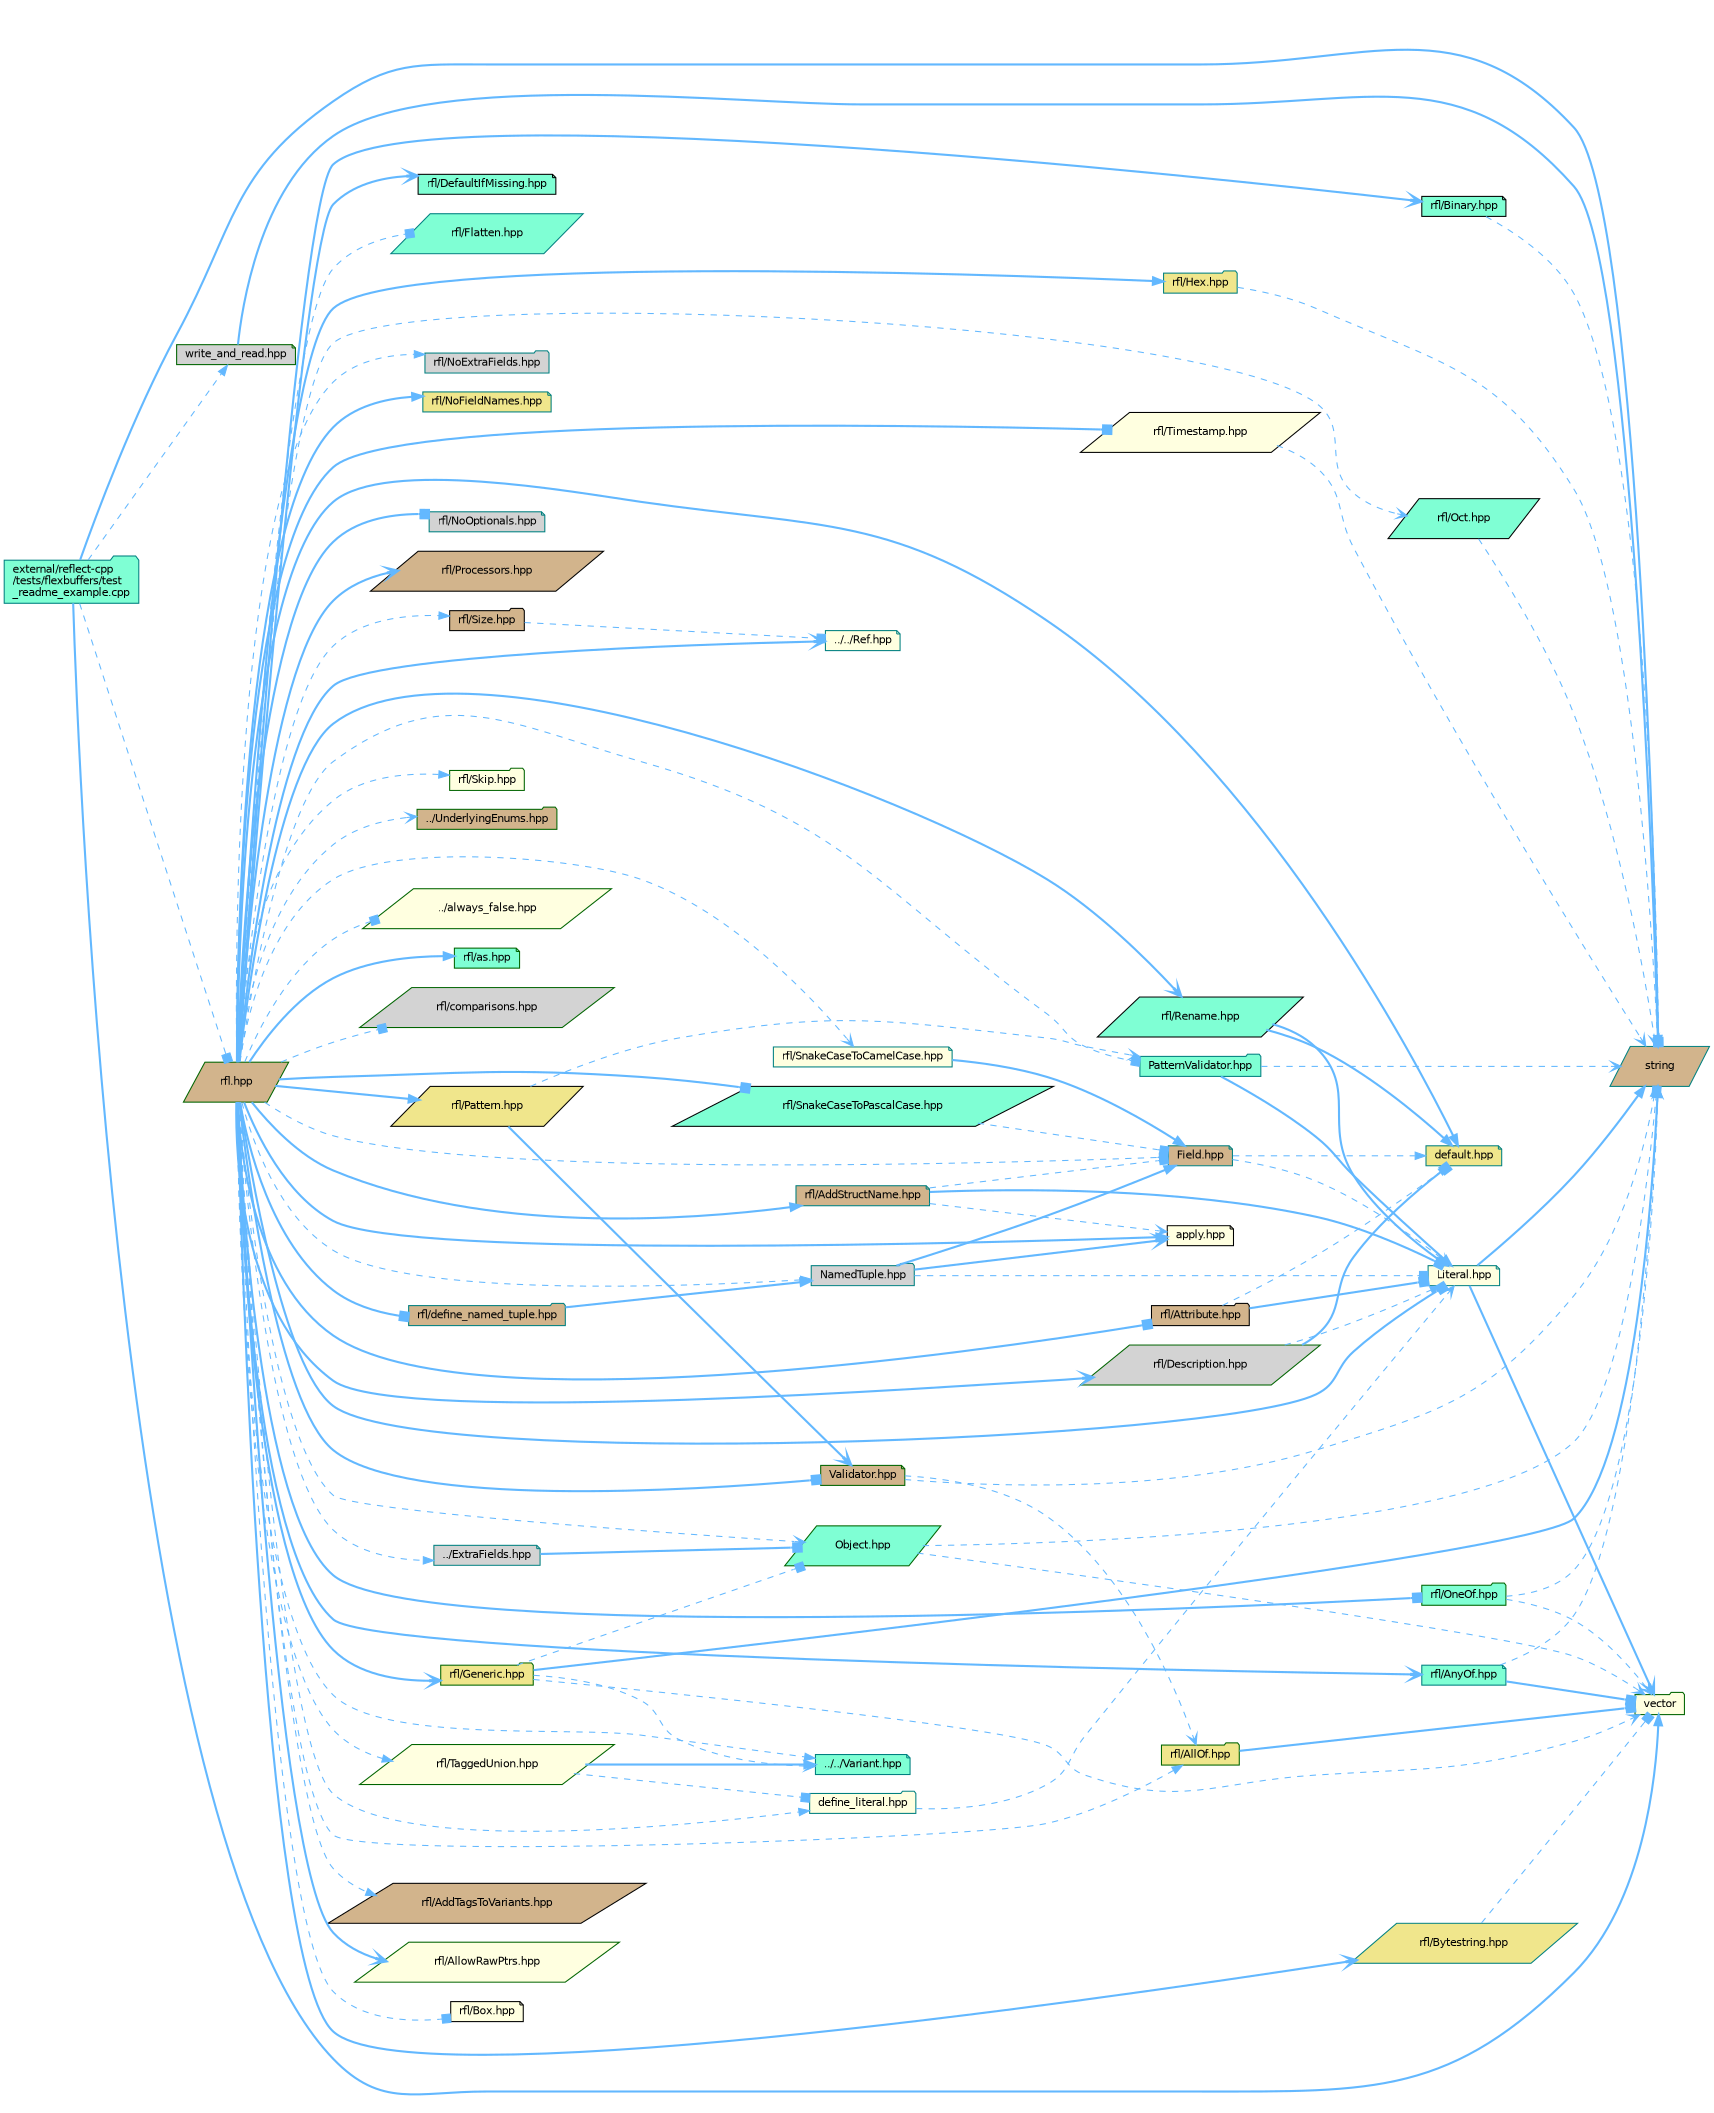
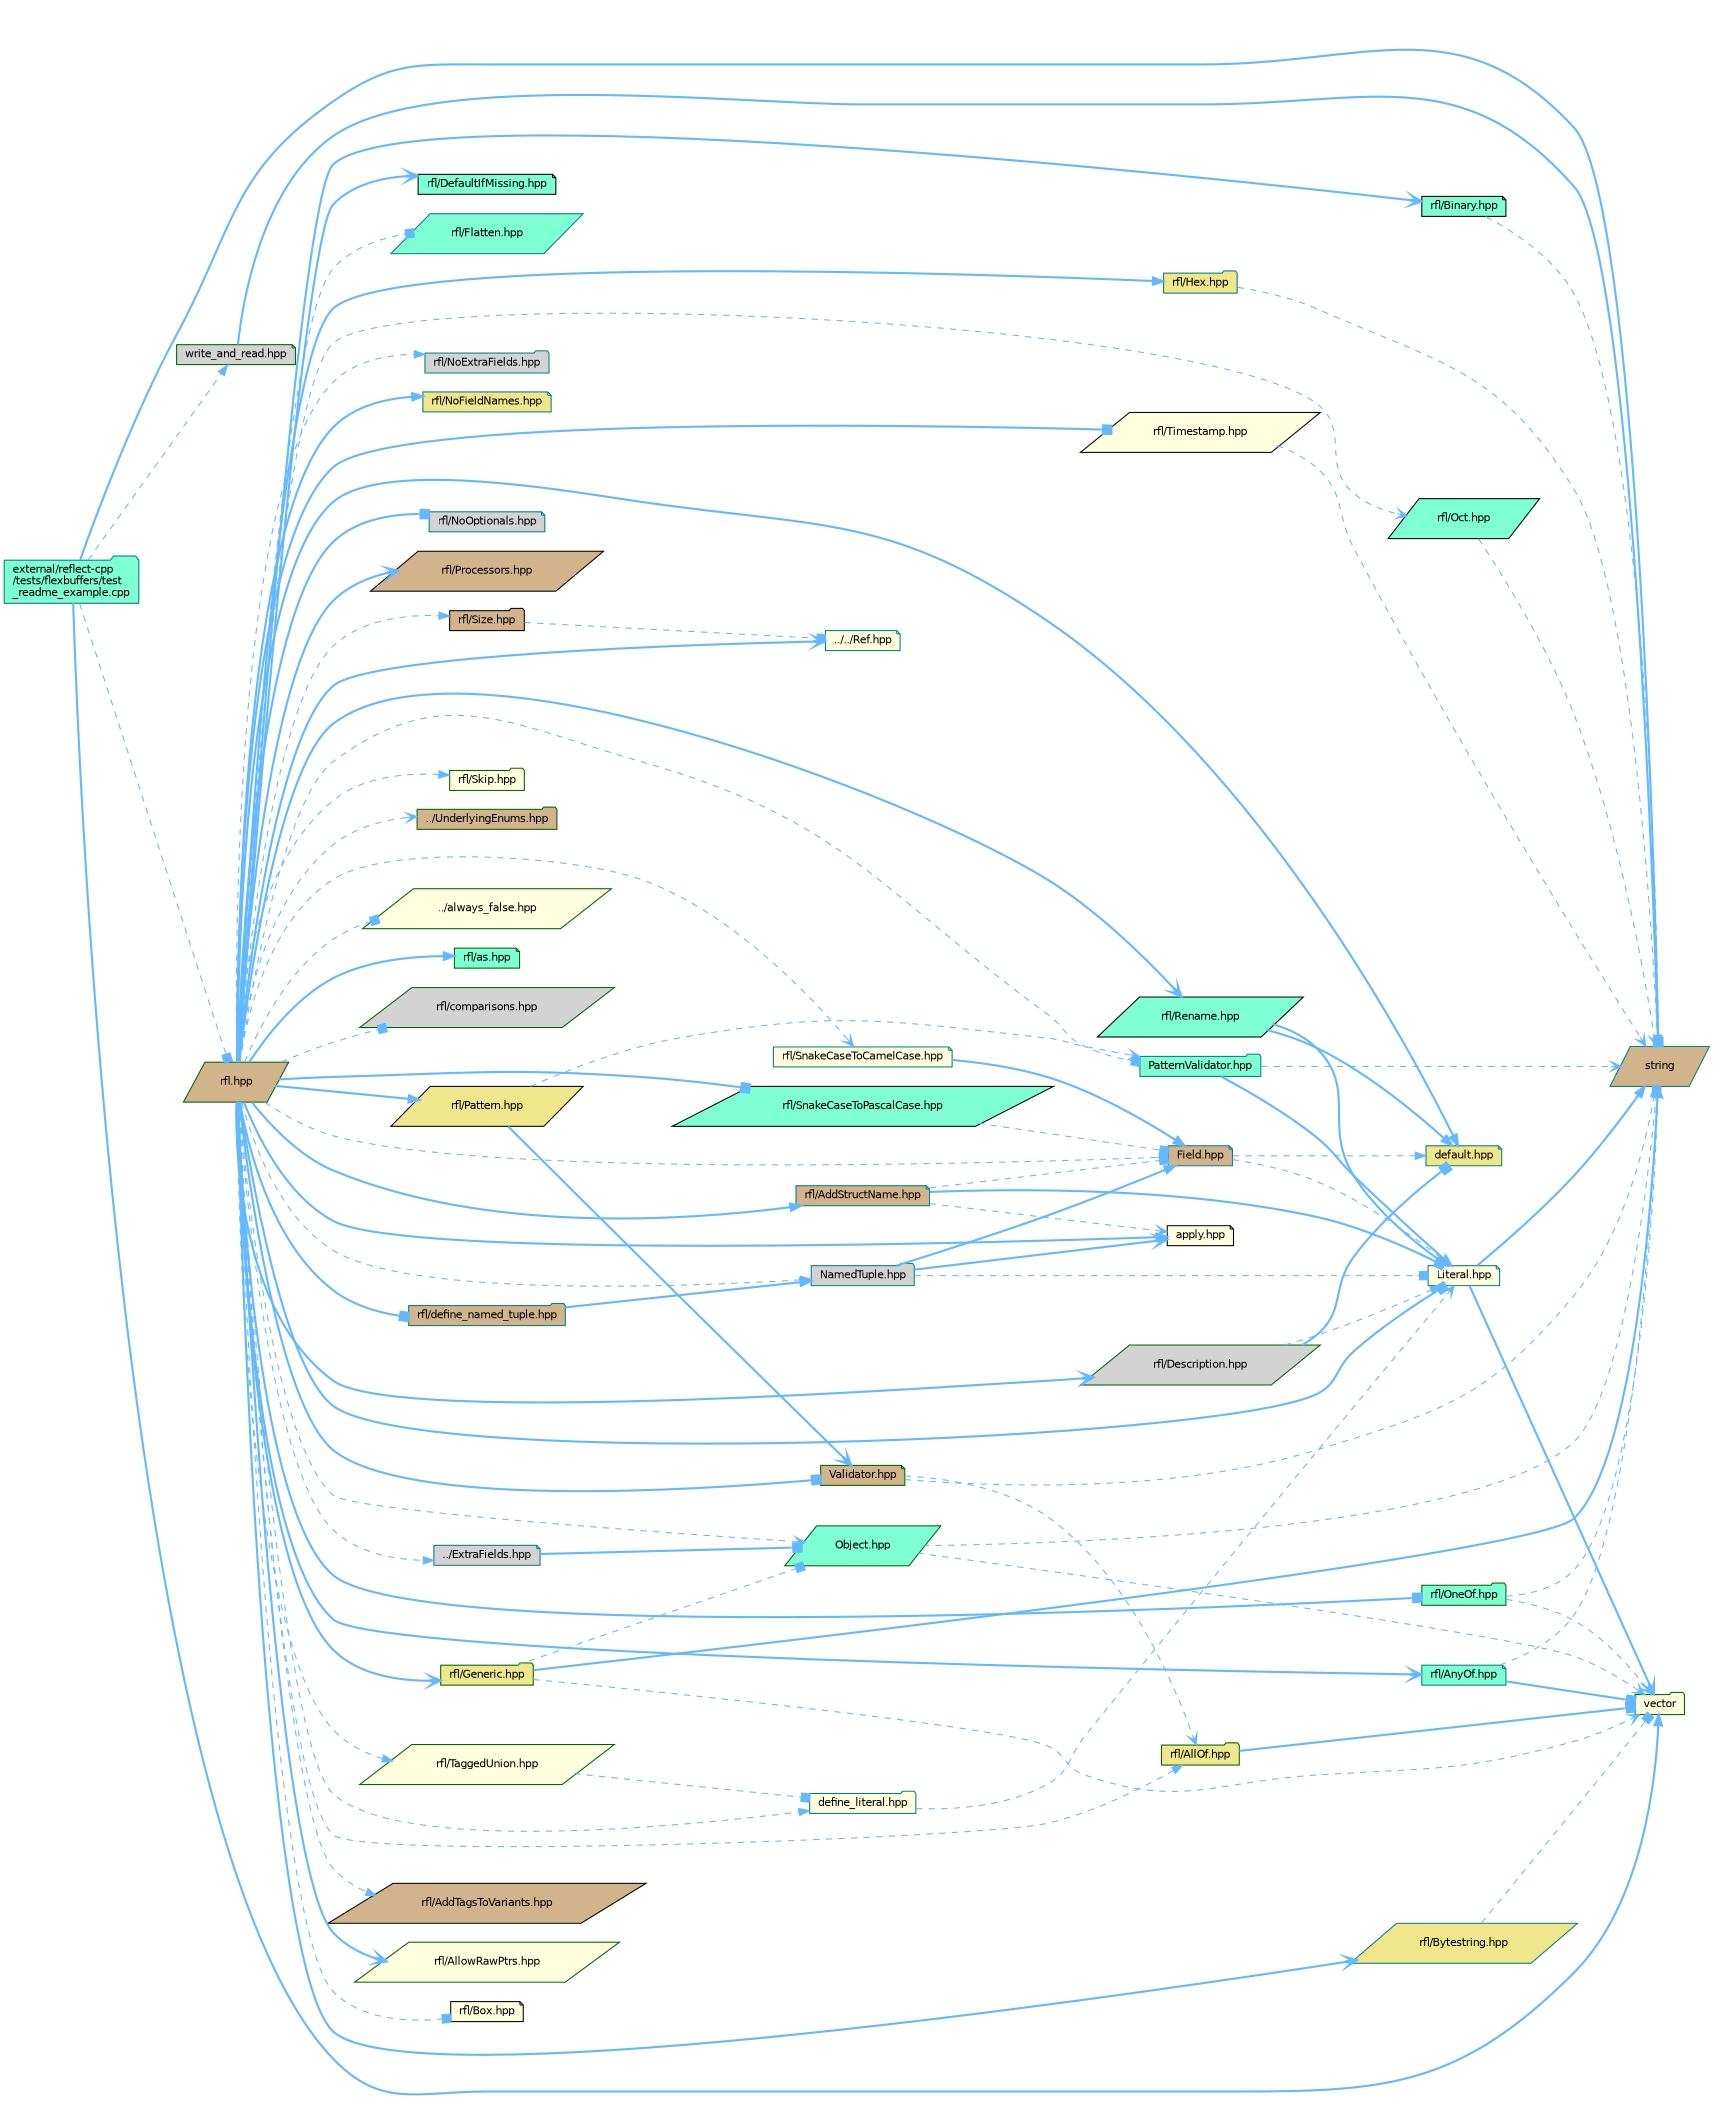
node "rfl/Attribute.hpp": removed
node "../../Variant.hpp": removed
